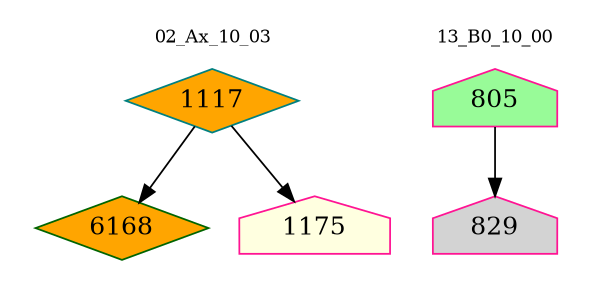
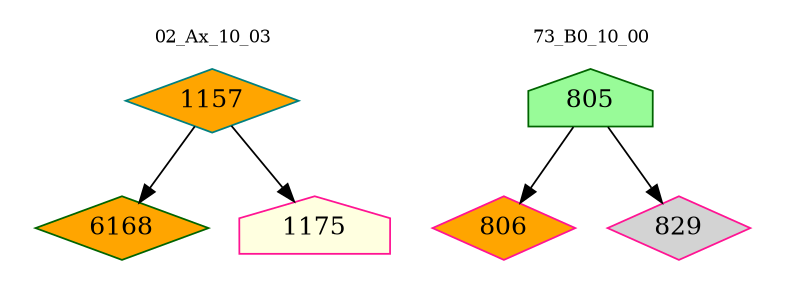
cluster "13_B0_10_00": label "13_B0_10_00" -> "73_B0_10_00"
node "1117": label "1117" -> "1157"
node "805": color deeppink -> darkgreen
node "829": shape house -> diamond
node "806": added
